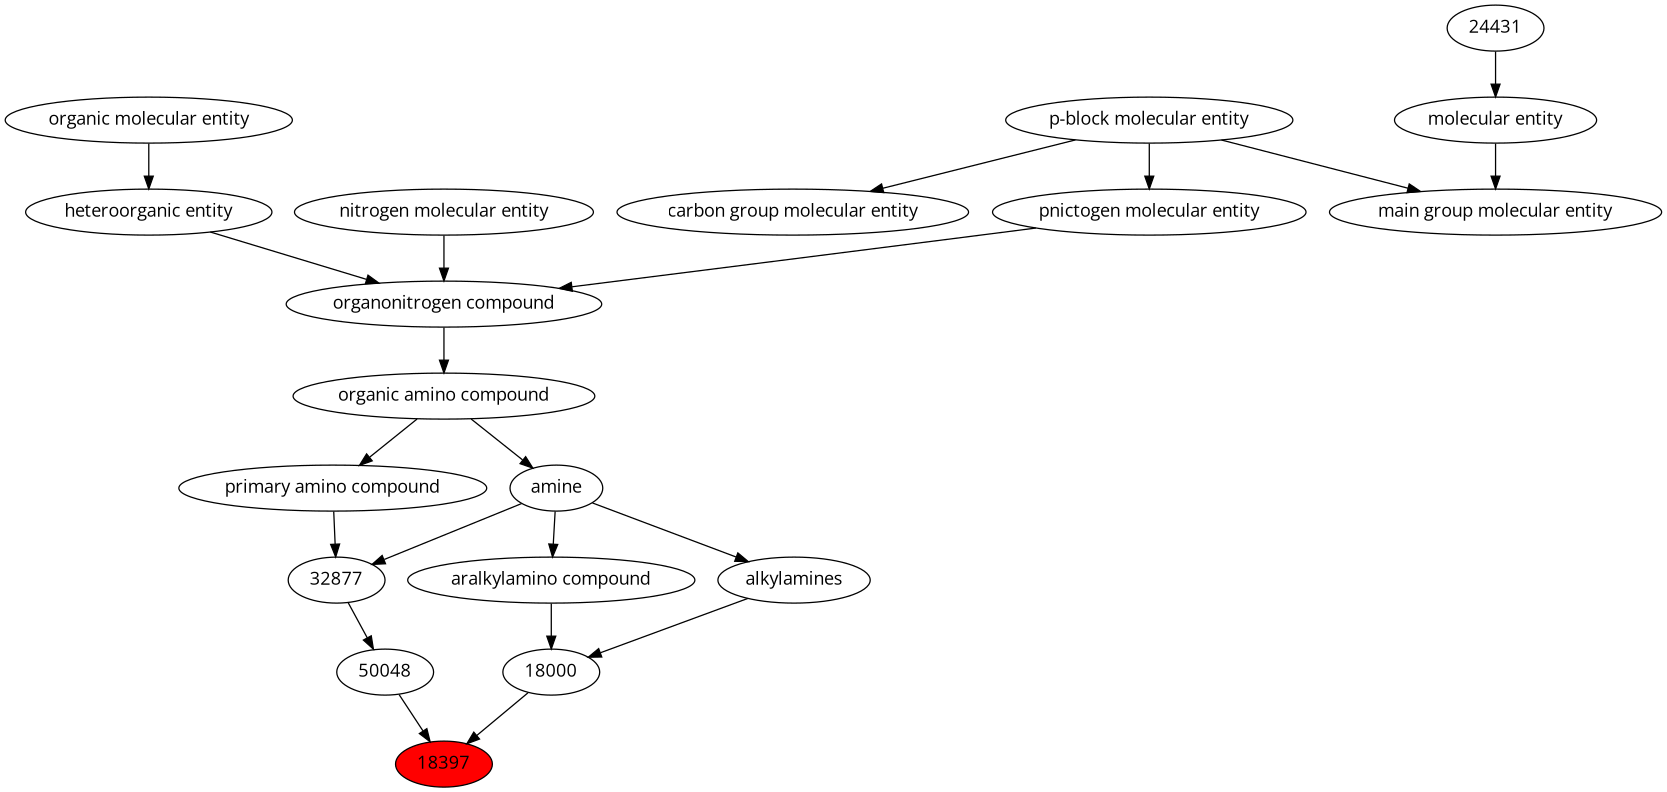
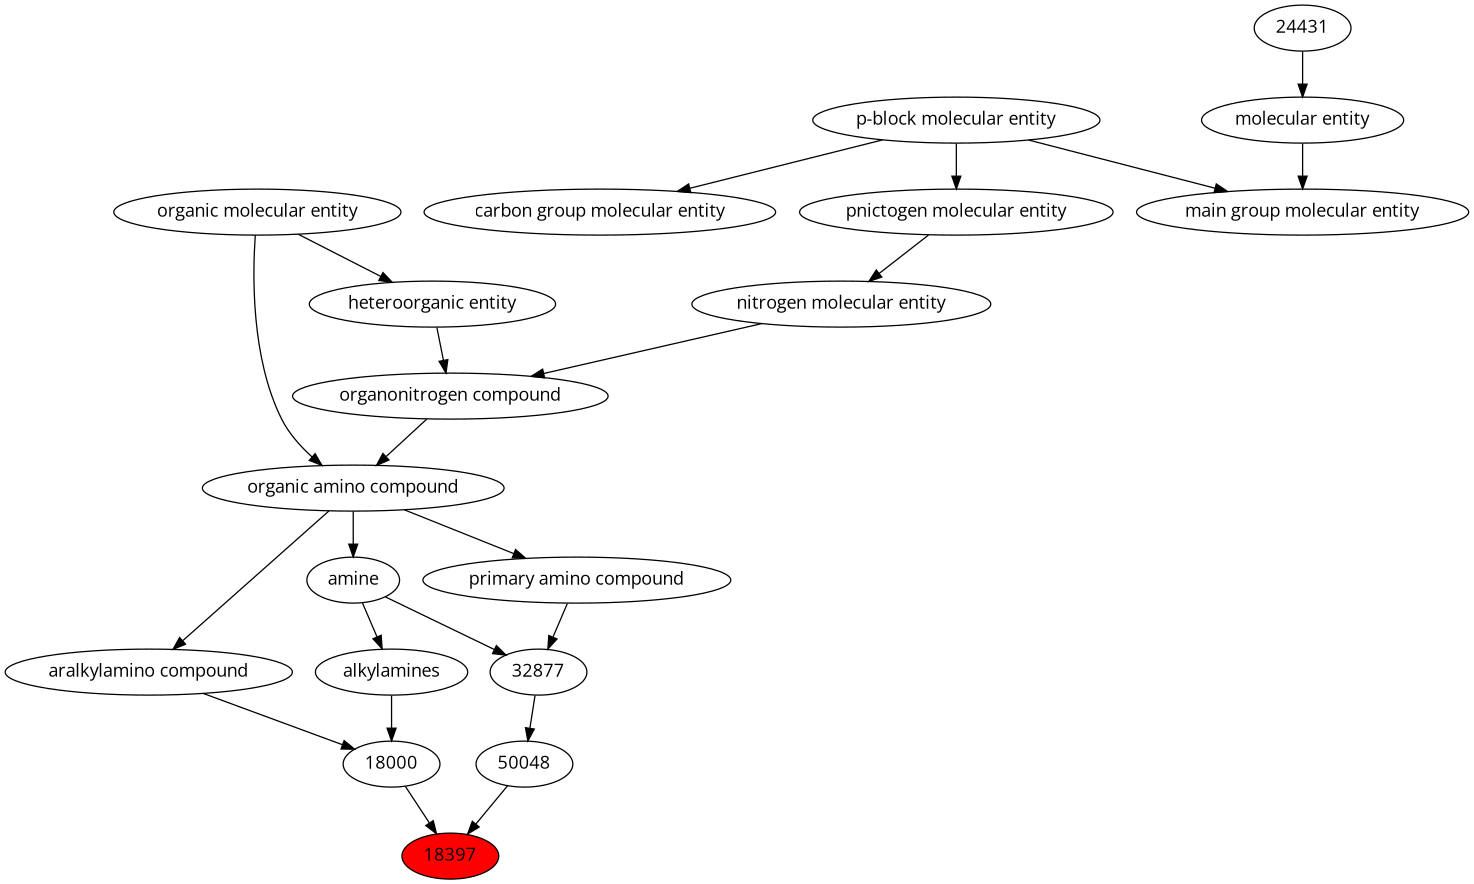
edge "pnictogen molecular entity" -> "organonitrogen compound": now "pnictogen molecular entity" -> "nitrogen molecular entity"
edge "organic molecular entity" -> "organic amino compound": added
edge "amine" -> "aralkylamino compound": now "organic amino compound" -> "aralkylamino compound"
